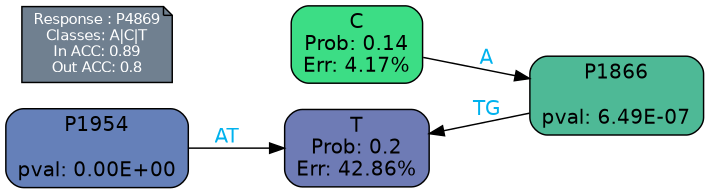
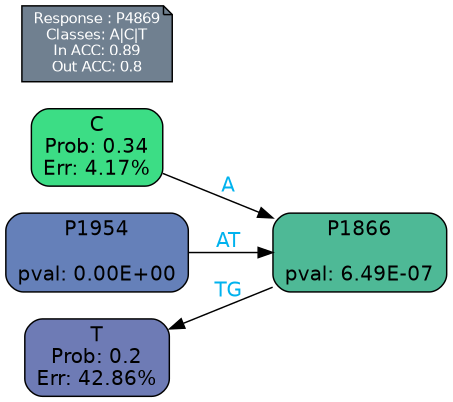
node "C Prob: 0.14 Err: 4.17%": label "C Prob: 0.14 Err: 4.17%" -> "C Prob: 0.34 Err: 4.17%"
edge "P1954 pval: 0.00E+00" -> "T Prob: 0.2 Err: 42.86%": now "P1954 pval: 0.00E+00" -> "P1866 pval: 6.49E-07"
